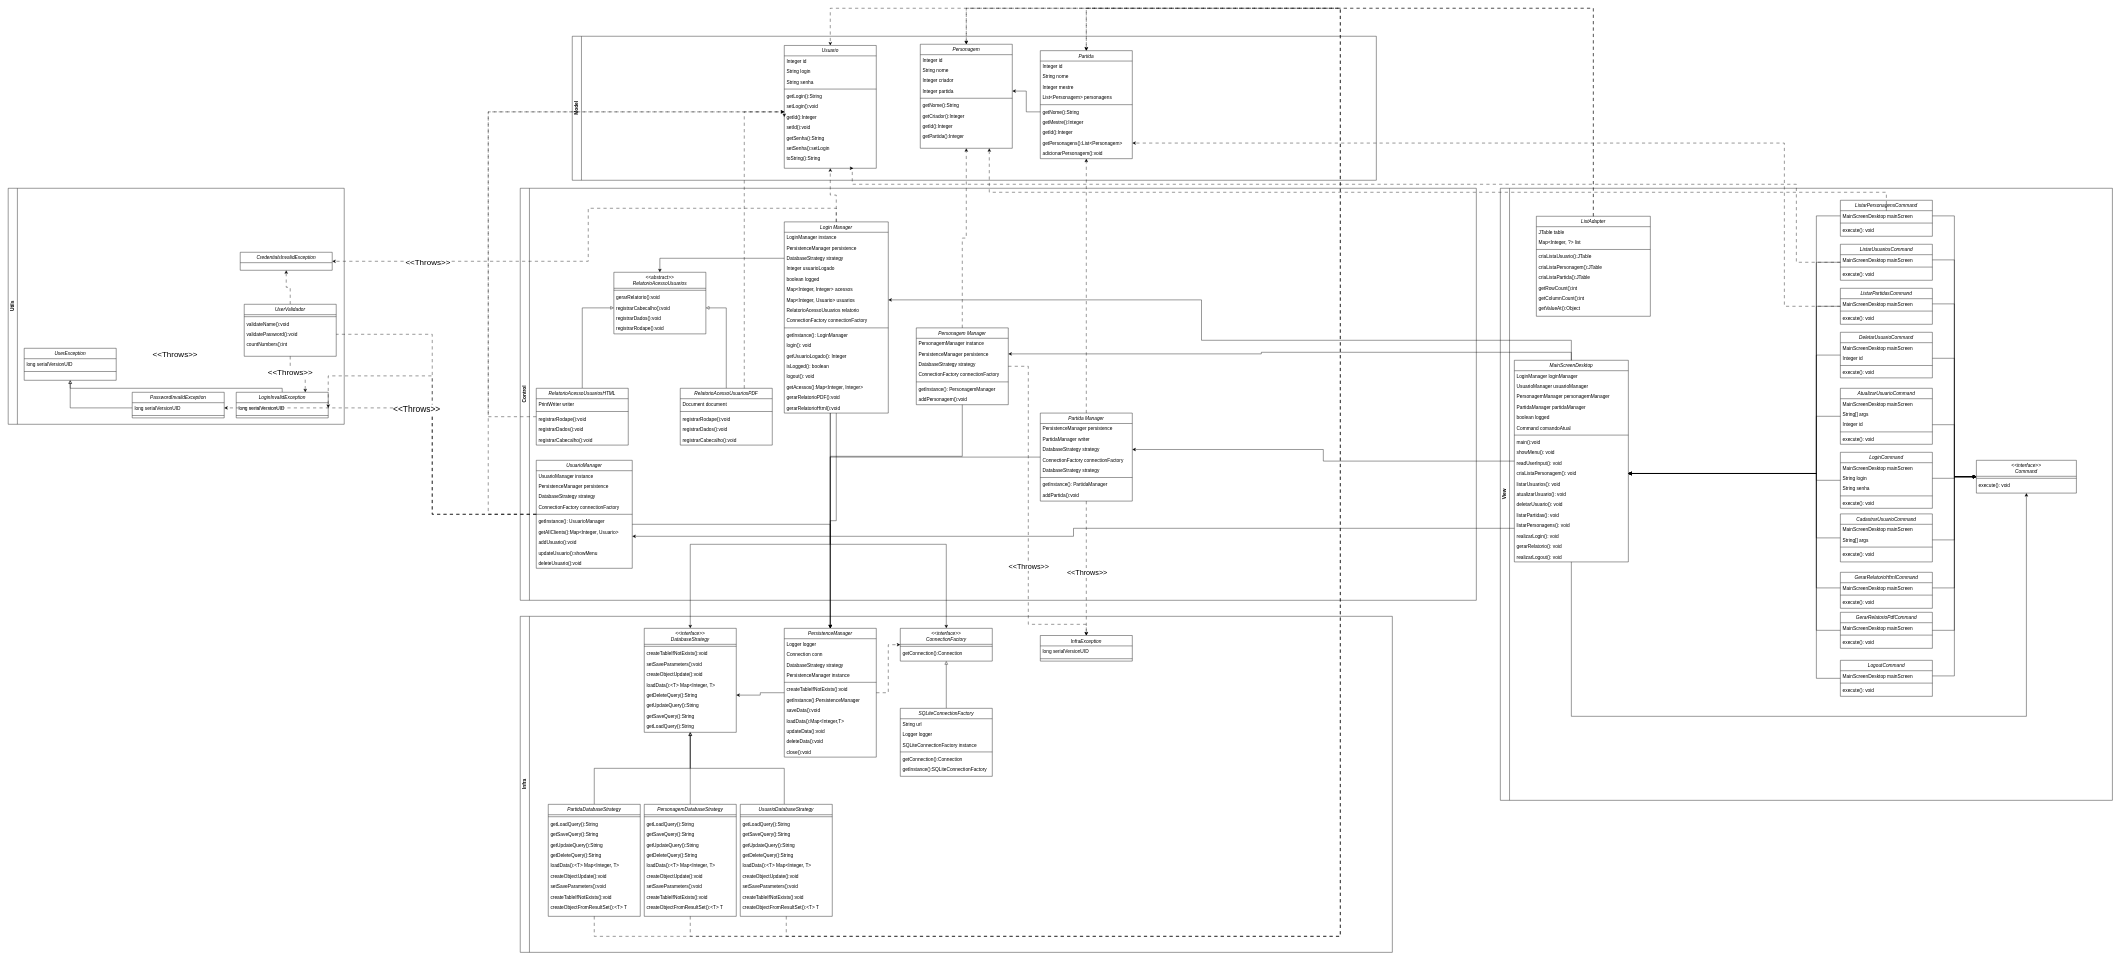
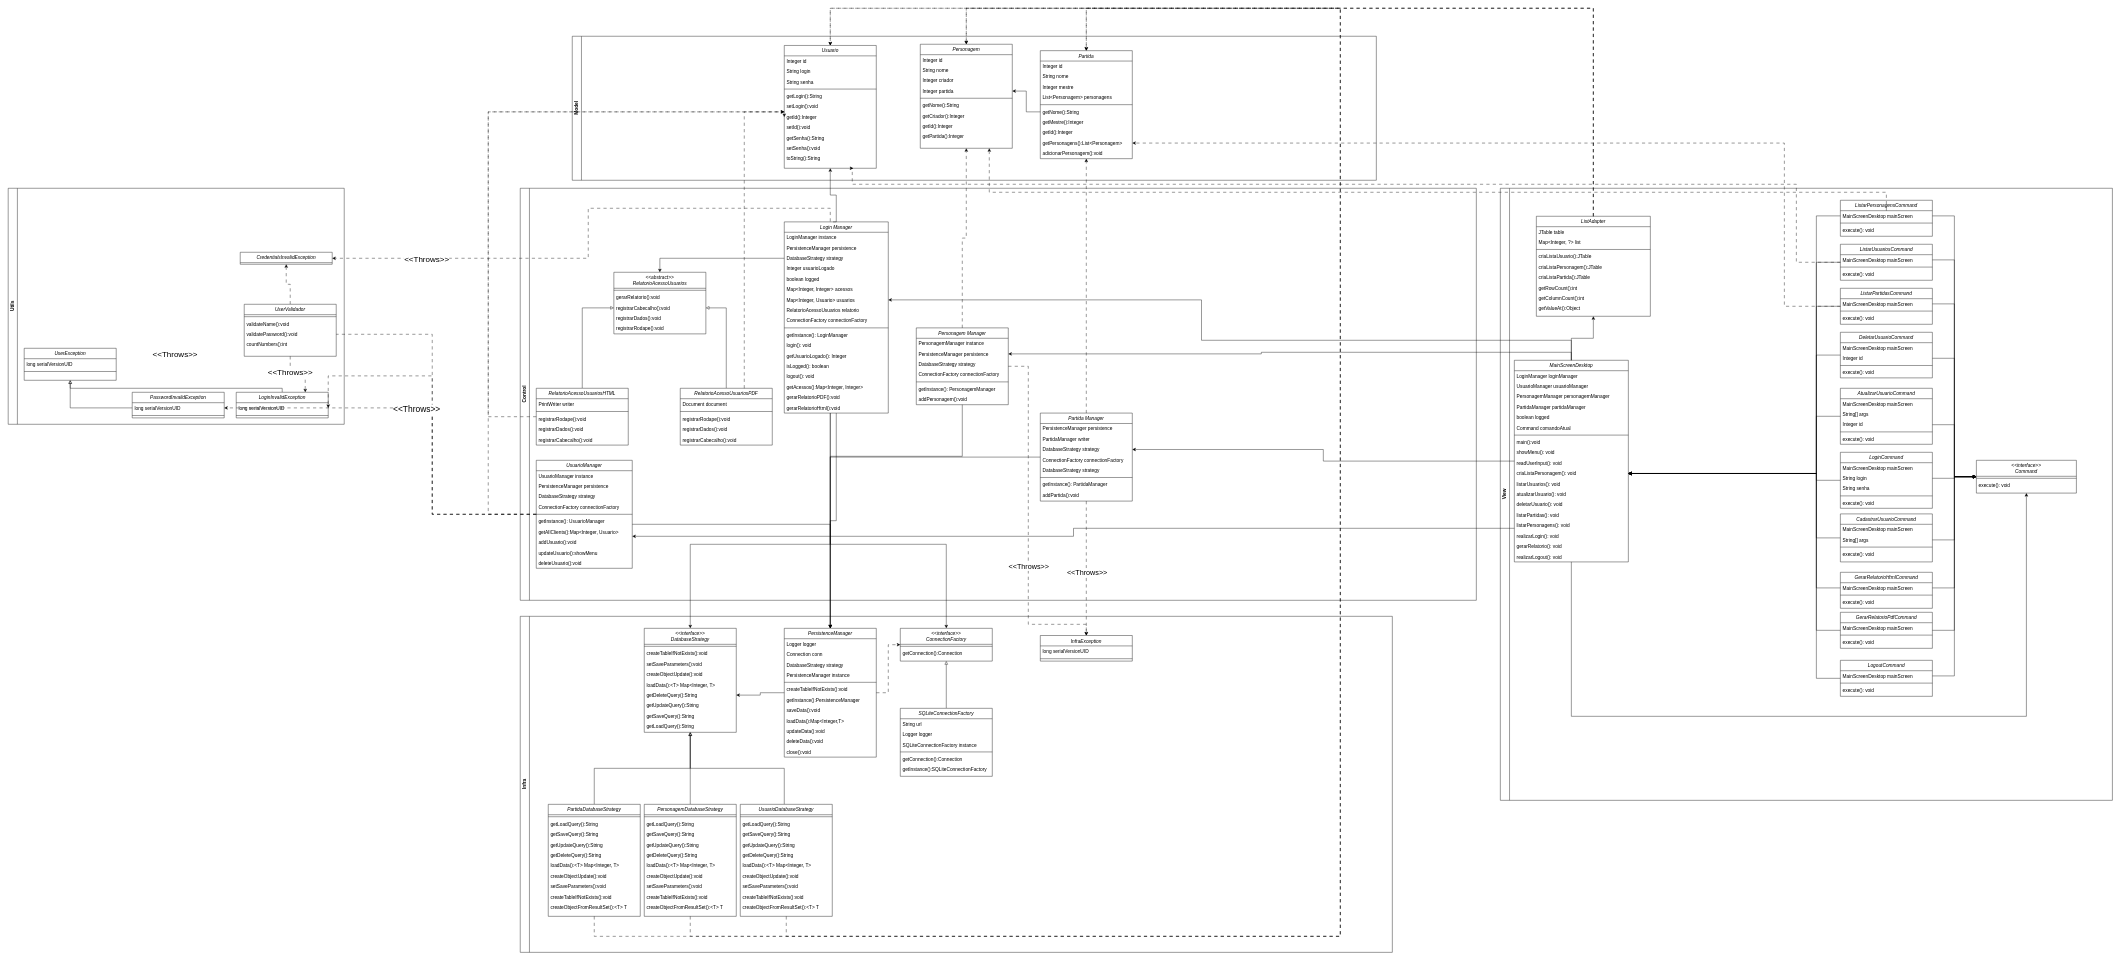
edge "ListAdapter" -> "Usuario": added
node "setSenha():setLogin": label "setSenha():setLogin" -> "setSenha():void"
edge "Login Manager" -> "Usuario": style dashed -> solid
node "CredentialsInvalidException": size 92x18 -> 92x12
edge "MainScreenDesktop" -> "ListAdapter": added
